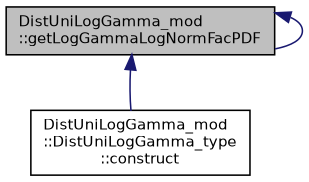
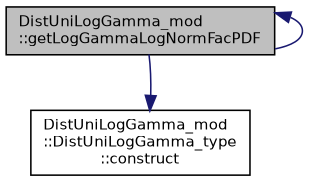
edge "DistUniLogGamma_mod ::DistUniLogGamma_type ::construct" -> "DistUniLogGamma_mod ::getLogGammaLogNormFacPDF": reversed
